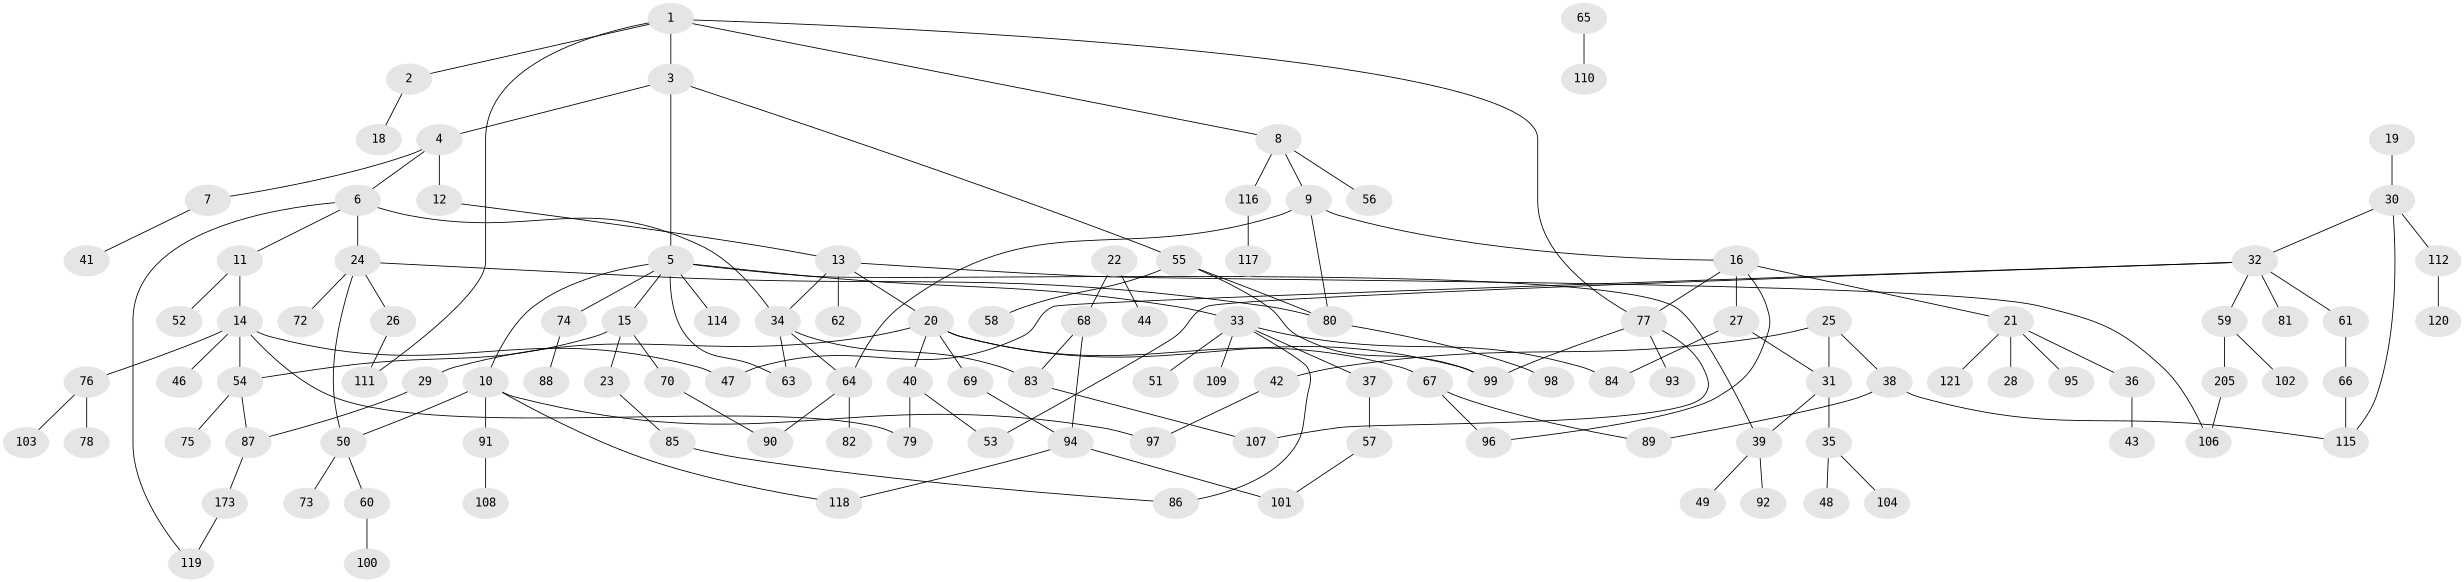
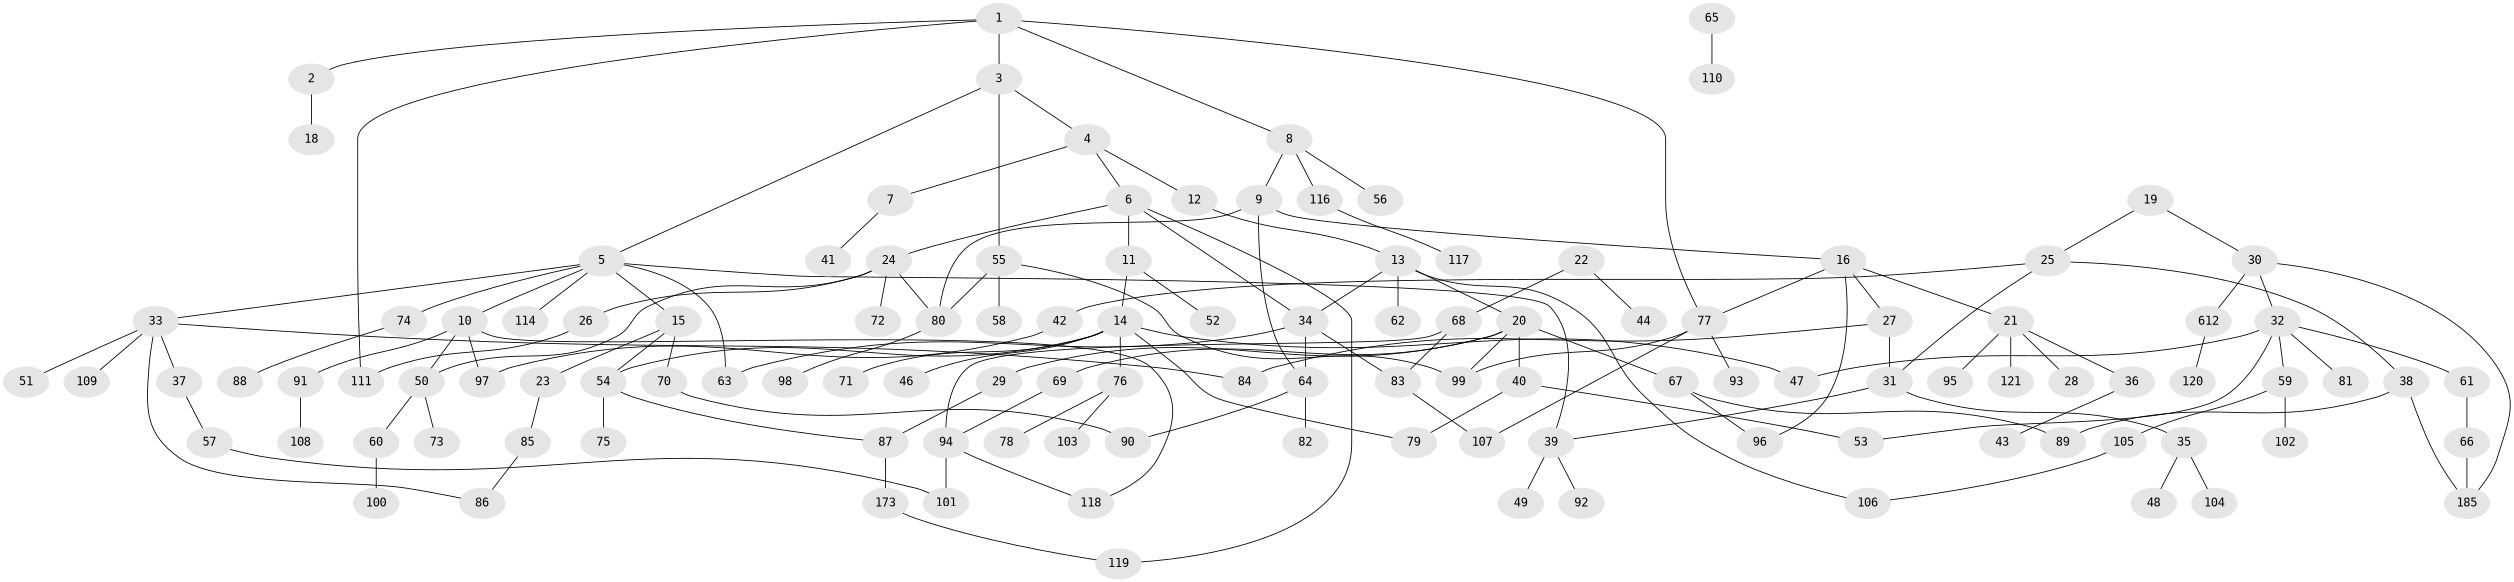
edge "19" -- "25": added
node "112": label "112" -> "612"
node "71": added
node "205": label "205" -> "105"
node "115": label "115" -> "185"
